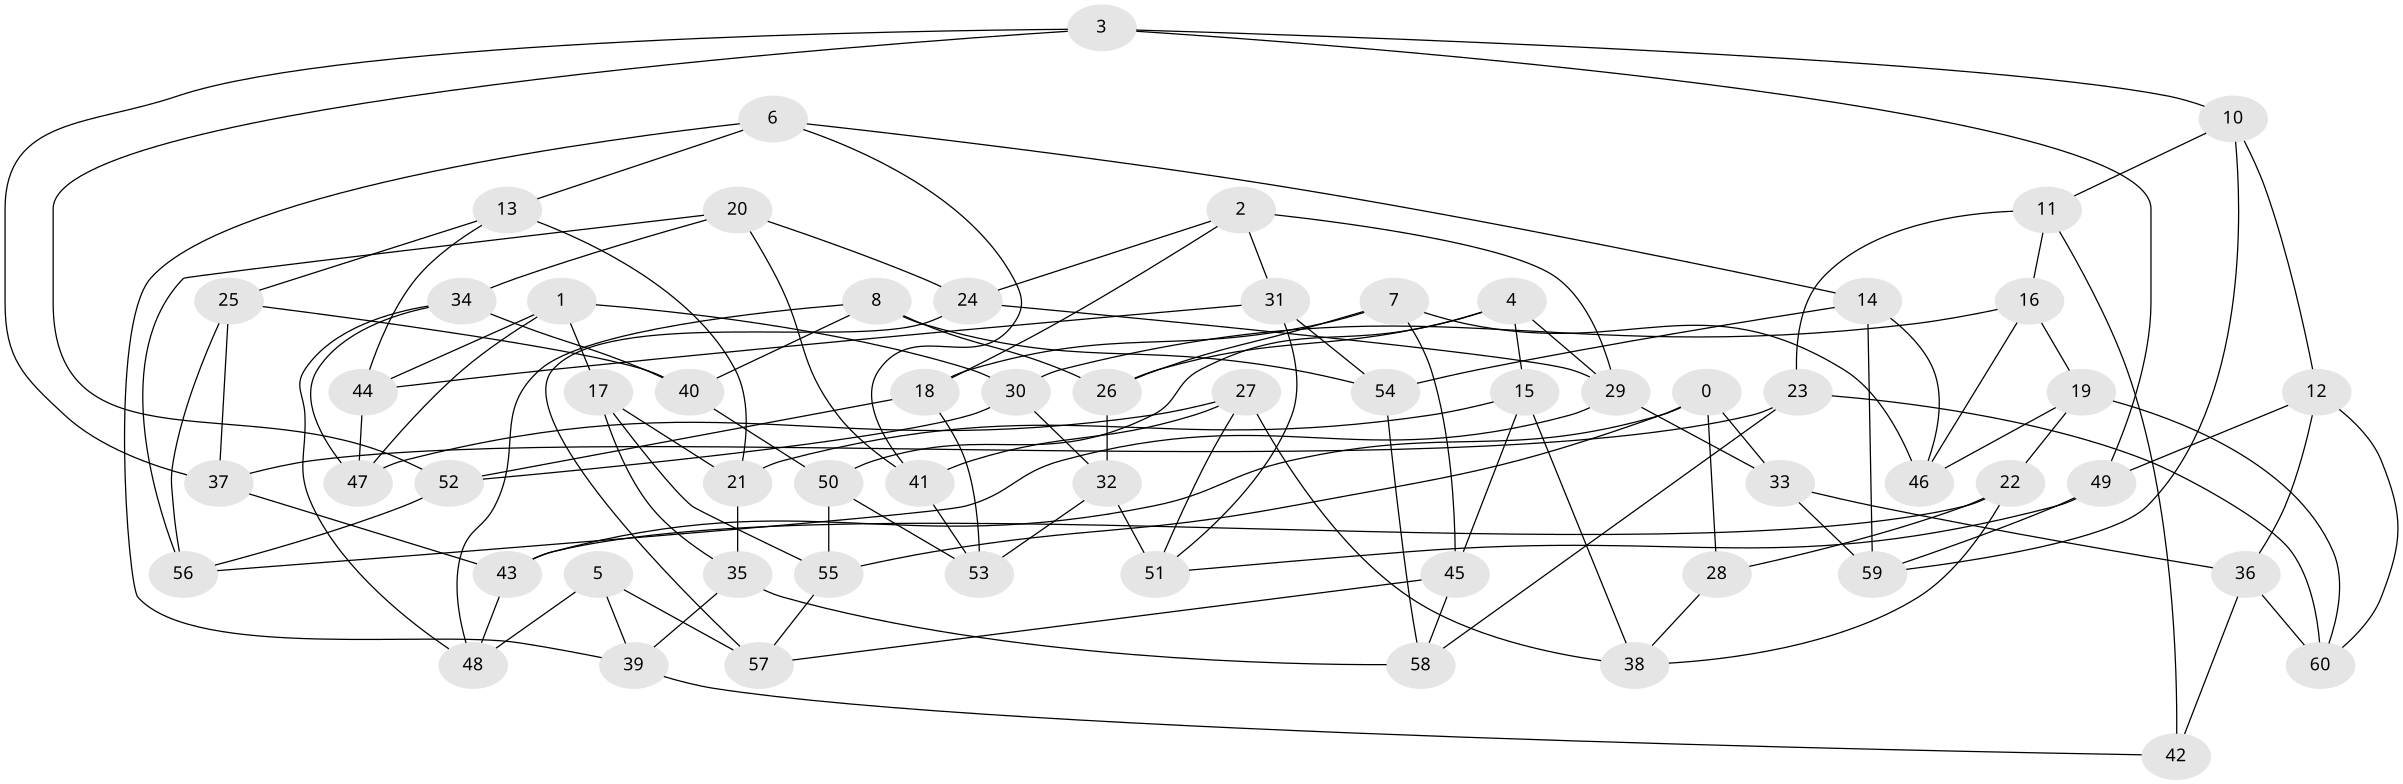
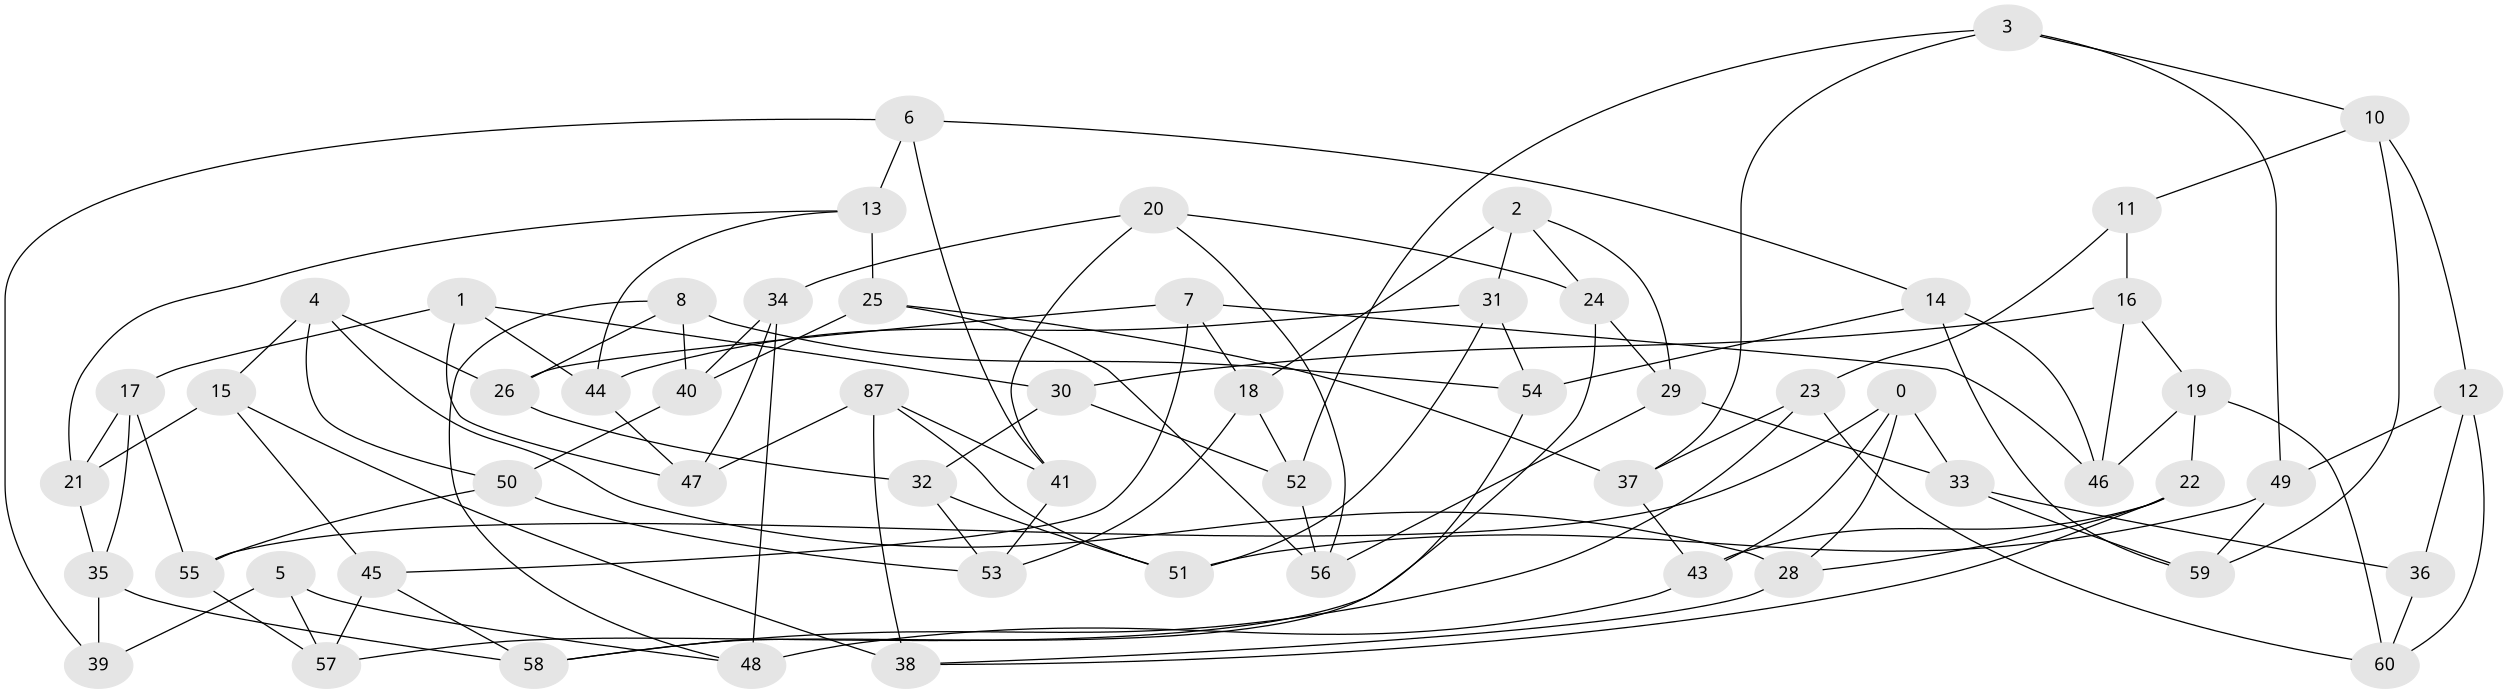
edge "4" -- "29": now "4" -- "28"
node "27": label "27" -> "87"
node "42": removed
